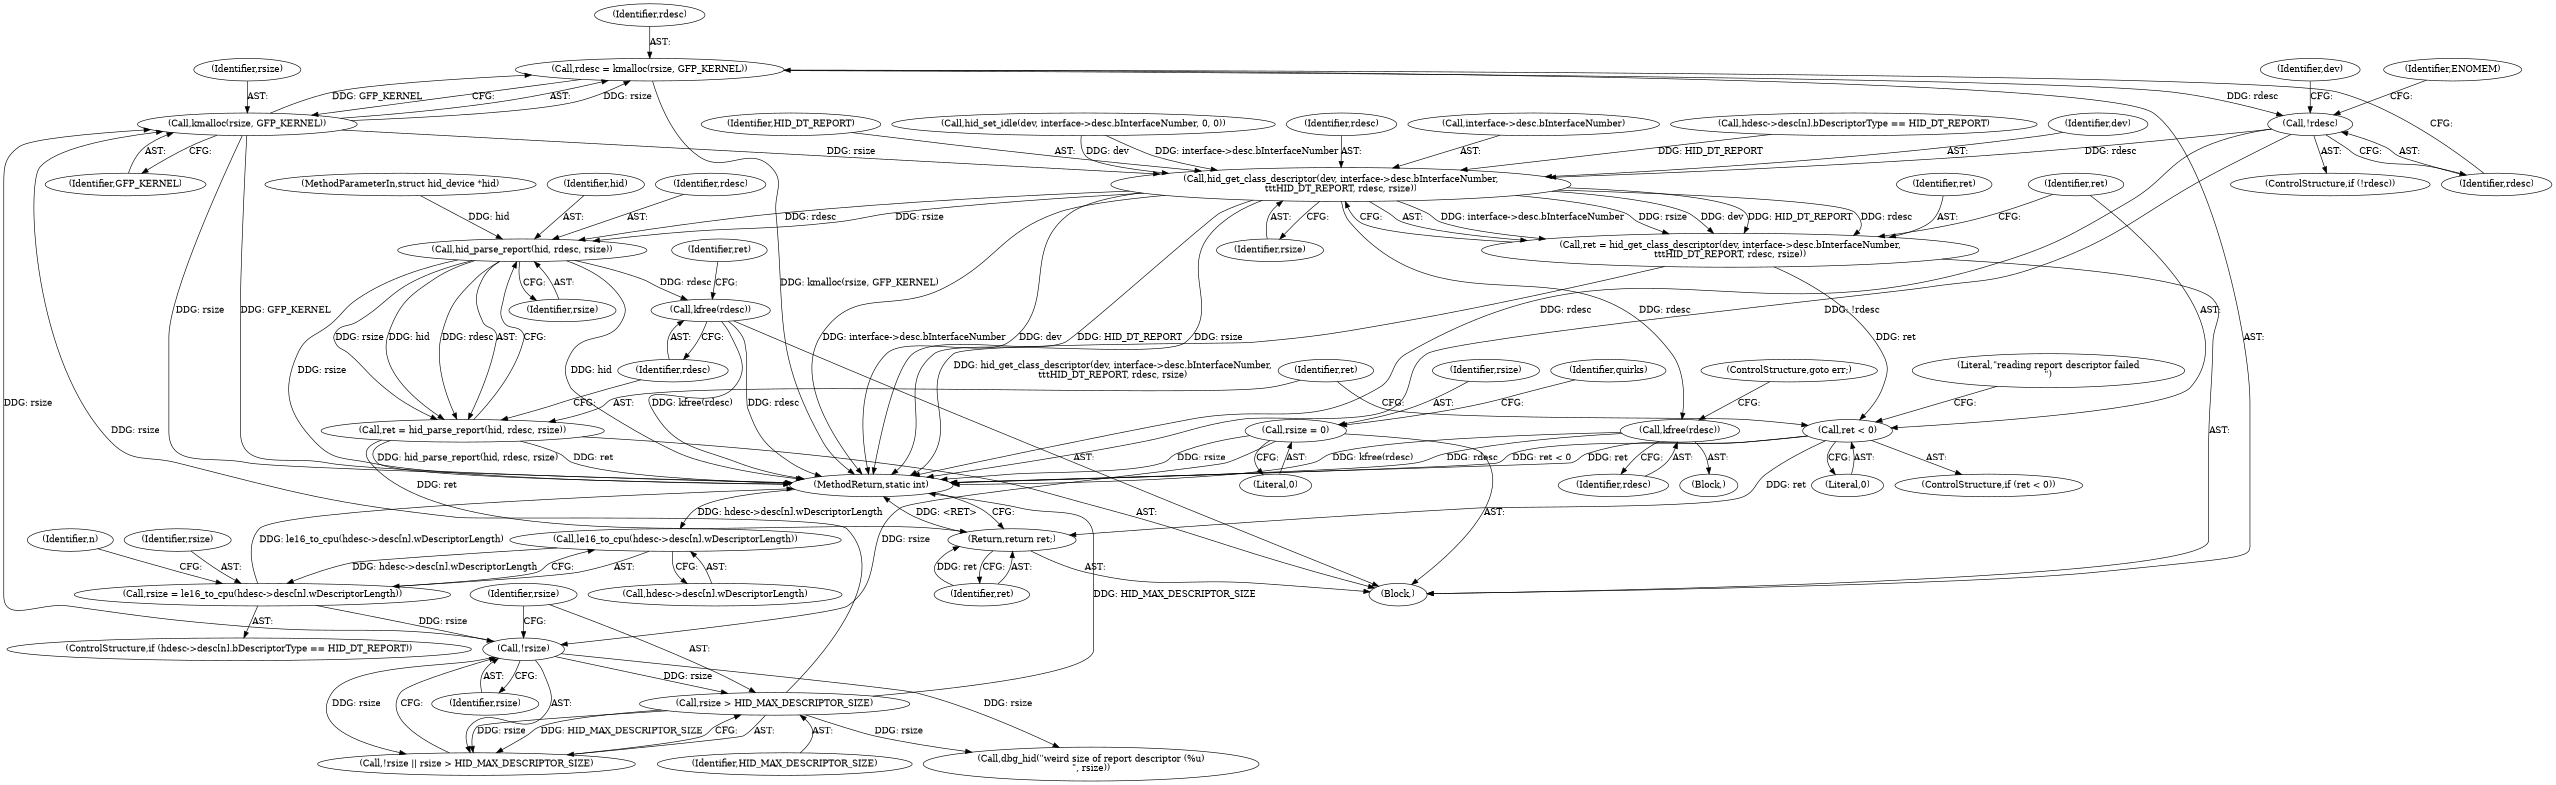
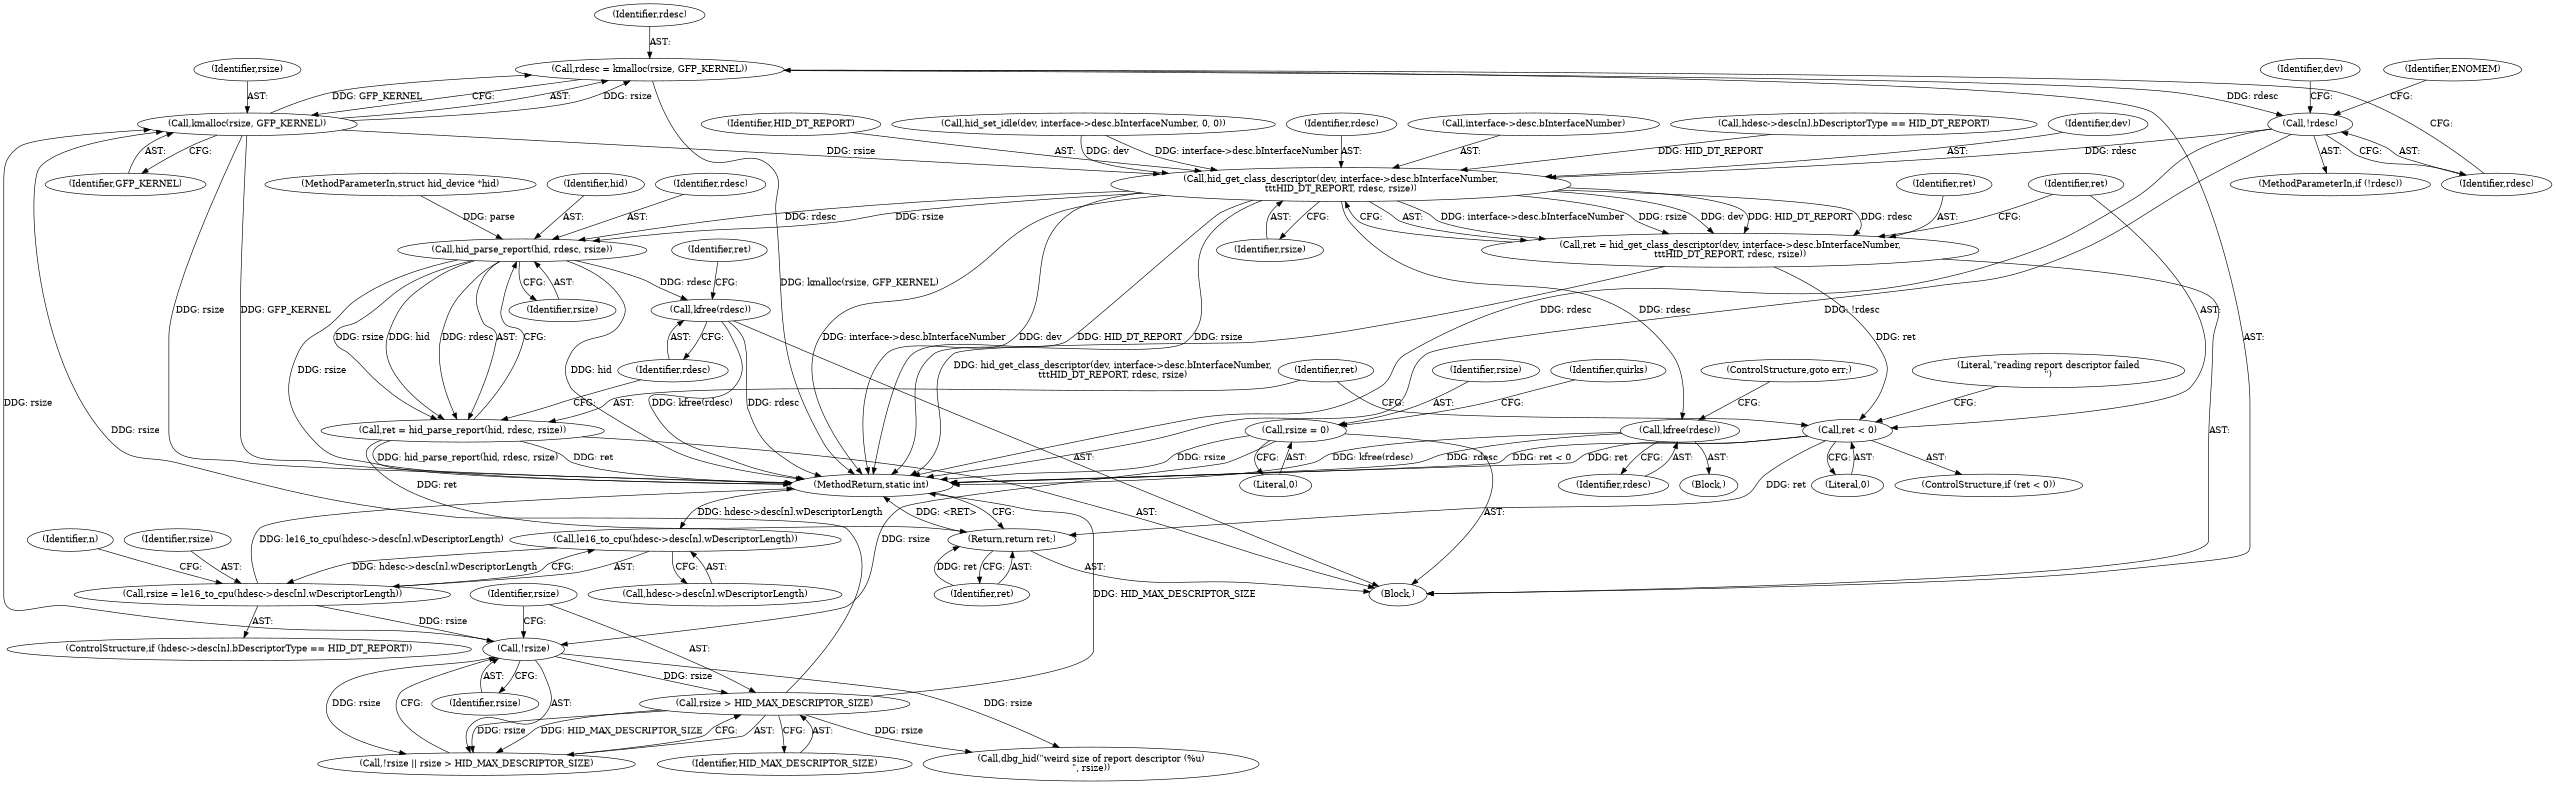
node "(ControlStructure,if (!rdesc))": label "(ControlStructure,if (!rdesc))" -> "(MethodParameterIn,if (!rdesc))"
edge "(MethodParameterIn,struct hid_device *hid)" -> "(Call,hid_parse_report(hid, rdesc, rsize))": label "DDG: hid" -> "DDG: parse"
edge "(Call,rsize > HID_MAX_DESCRIPTOR_SIZE)" -> "(Identifier,HID_MAX_DESCRIPTOR_SIZE)": added, label "CFG:"
